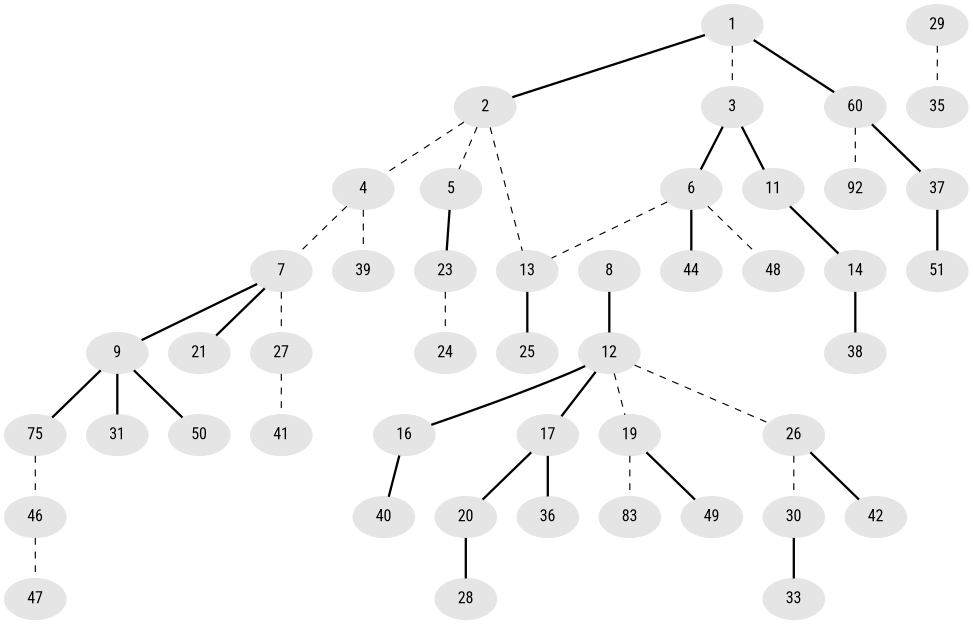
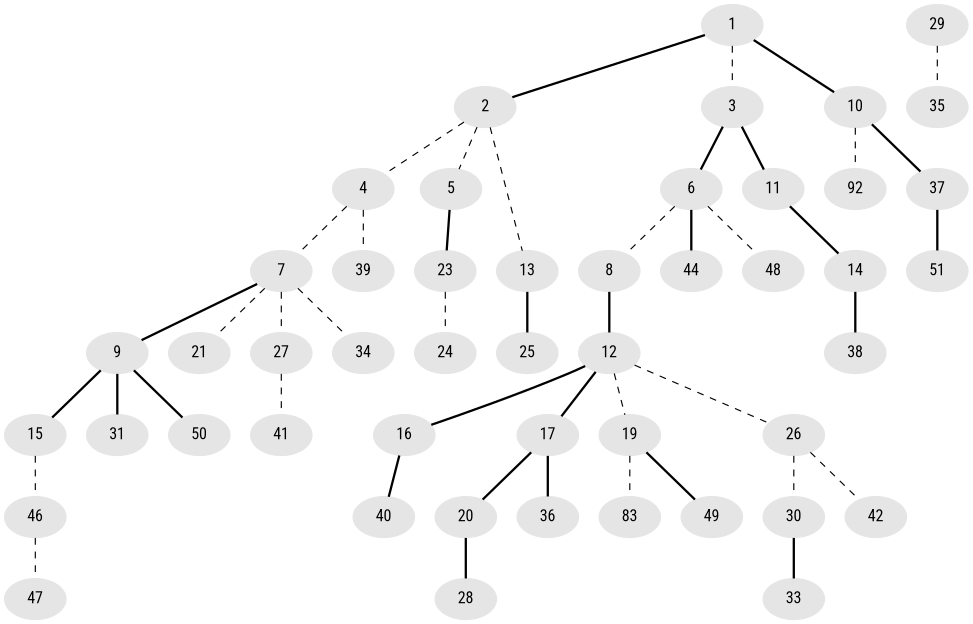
node "60": label "60" -> "10"
edge "6" -- "13": now "6" -- "8"
edge "7" -- "21": style bold -> dashed
node "34": added
node "75": label "75" -> "15"
edge "26" -- "42": style bold -> dashed
